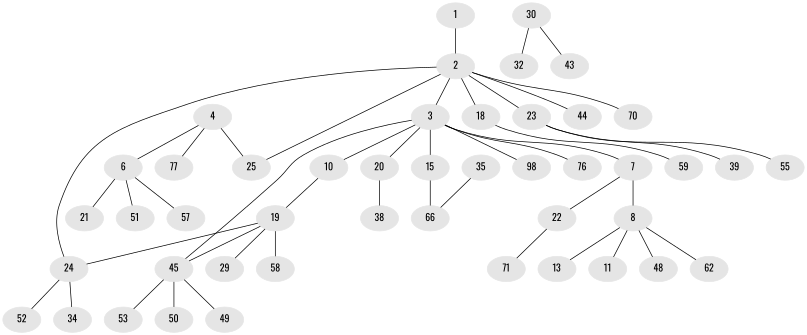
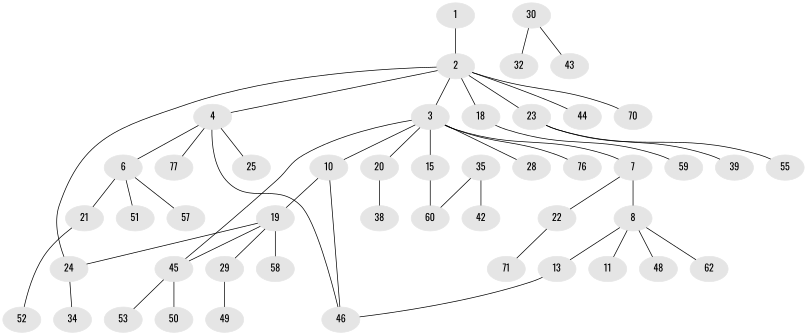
edge "2" -- "25": now "2" -- "4"
node "98": label "98" -> "28"
node "66": label "66" -> "60"
node "42": added
edge "24" -- "52": now "21" -- "52"
edge "45" -- "49": now "29" -- "49"
node "46": added
